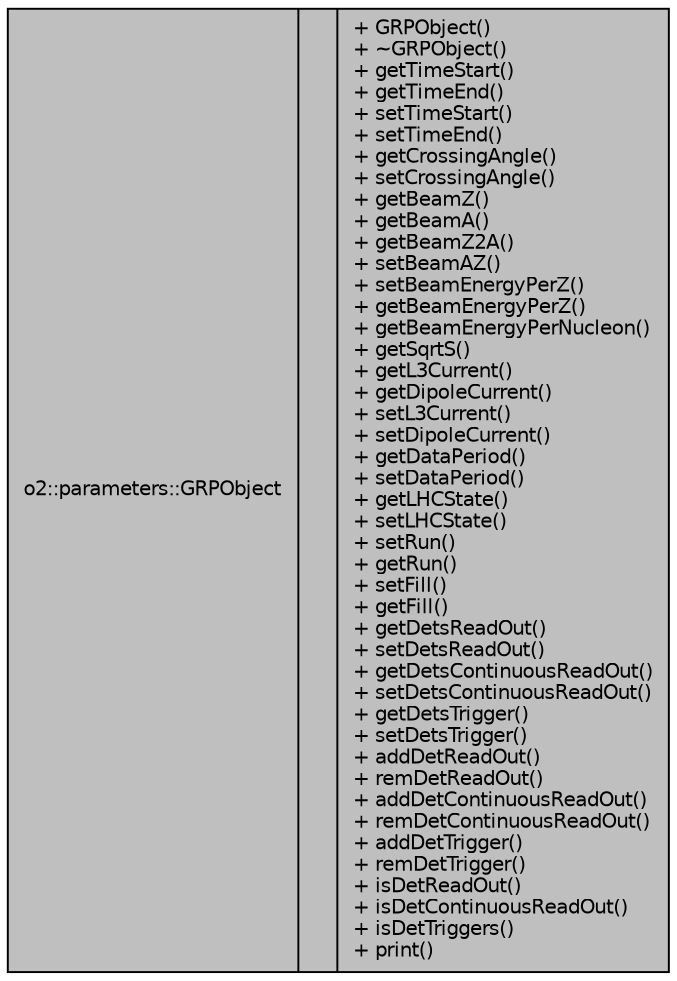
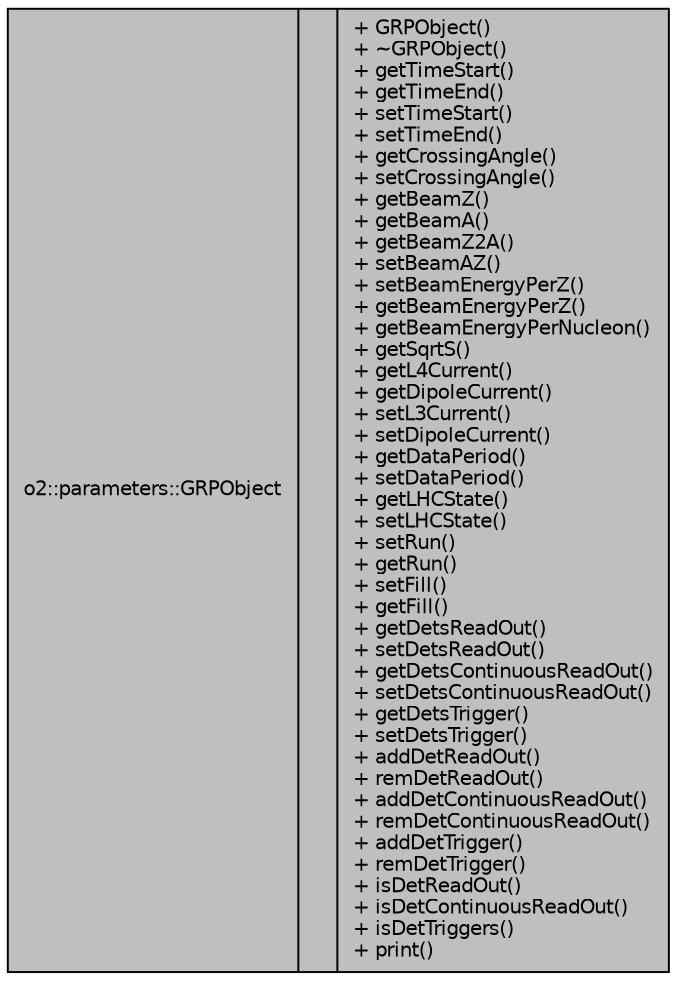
node "o2::parameters::GRPObject": text "+ getL3Current()" -> "+ getL4Current()"
